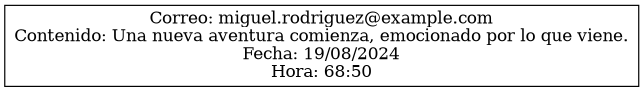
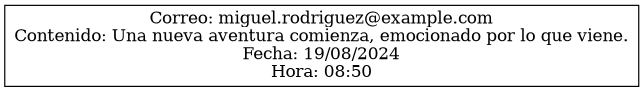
node "Correo: miguel.rodriguez@example.com": text "Hora: 68:50" -> "Hora: 08:50"
